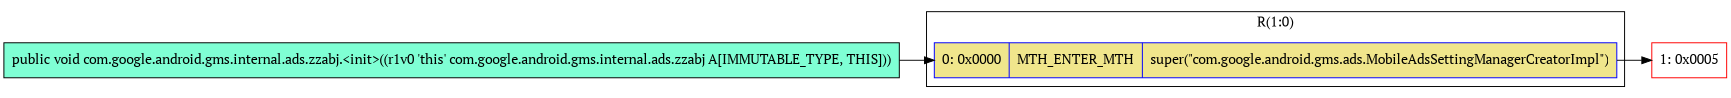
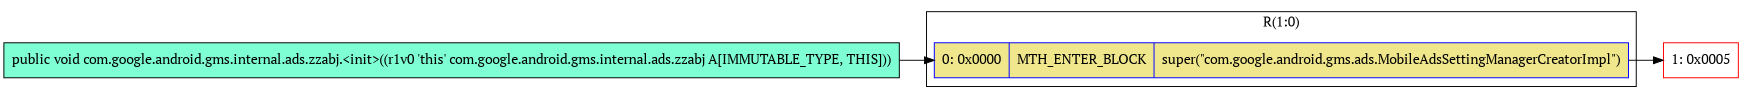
node "0: 0x0000": text "MTH_ENTER_MTH" -> "MTH_ENTER_BLOCK"
